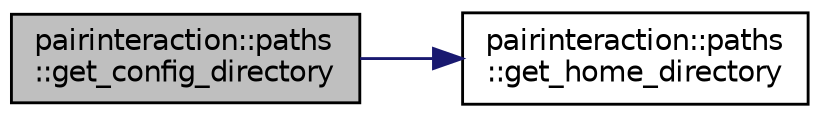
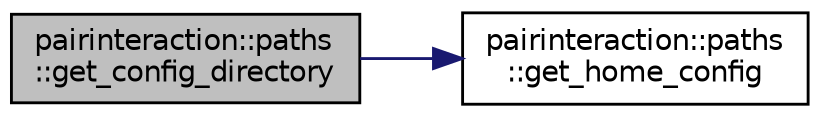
node "pairinteraction::paths ::get_home_directory": label "pairinteraction::paths ::get_home_directory" -> "pairinteraction::paths ::get_home_config"
